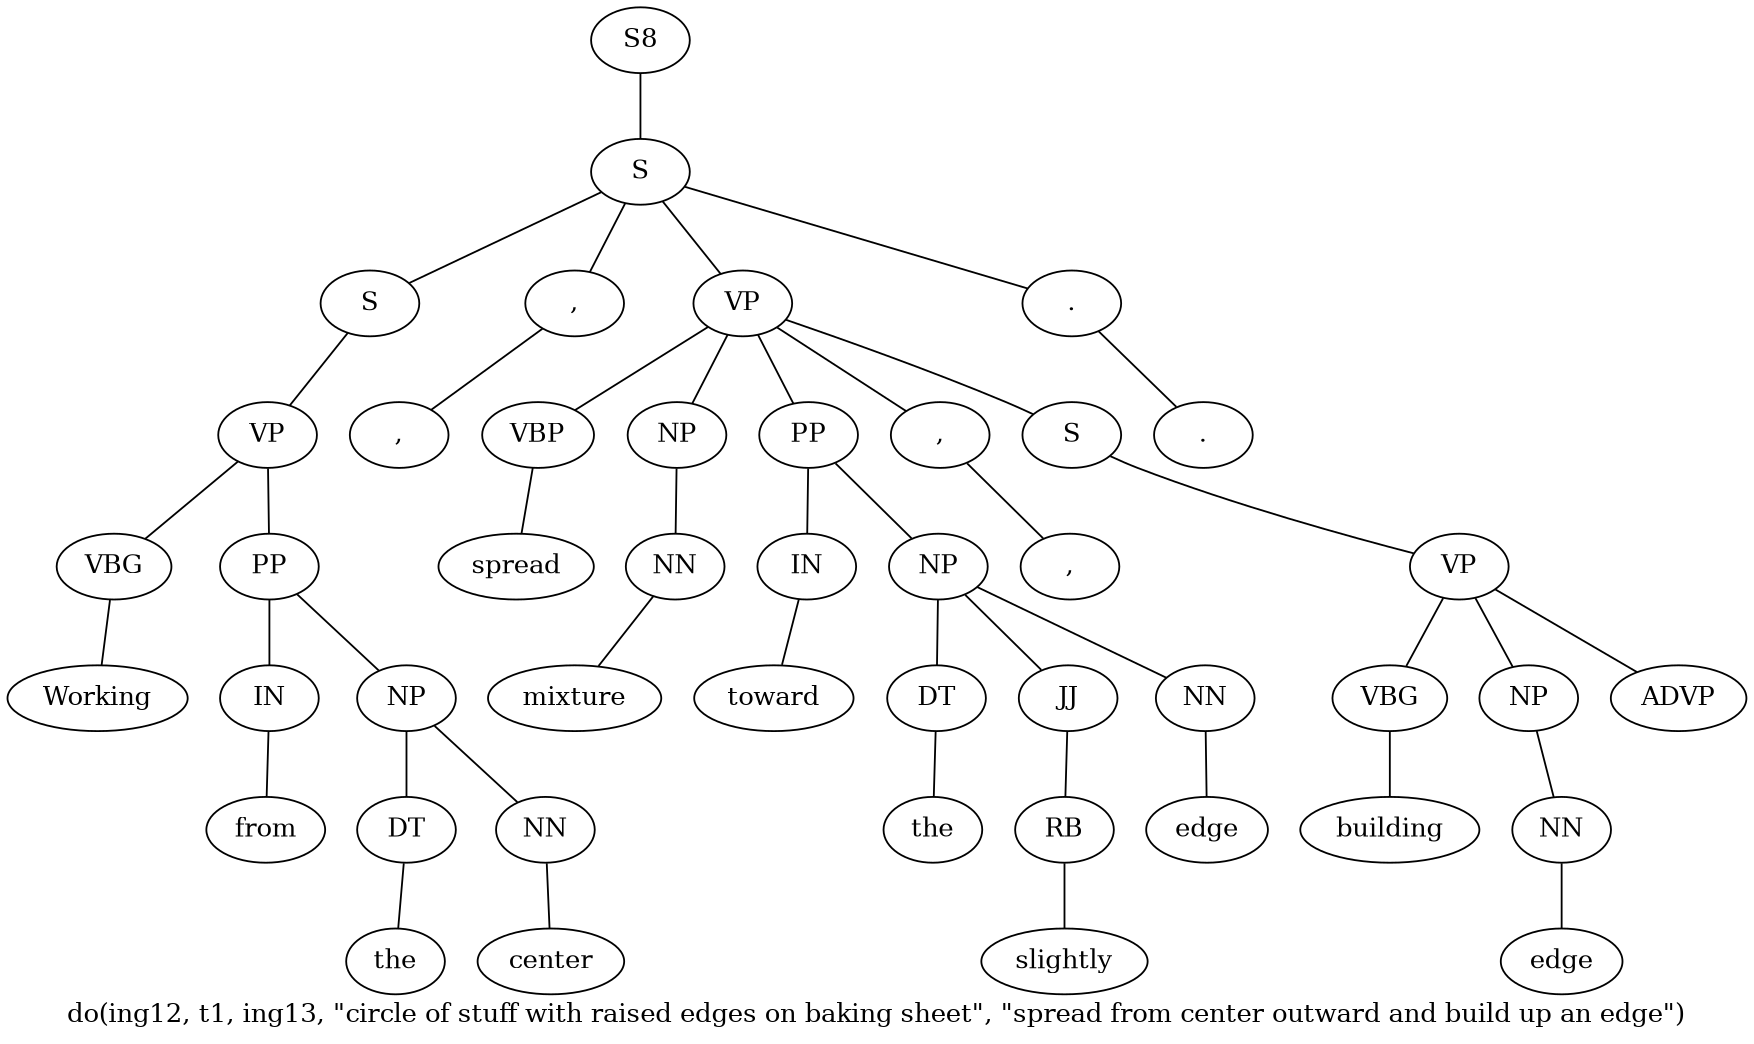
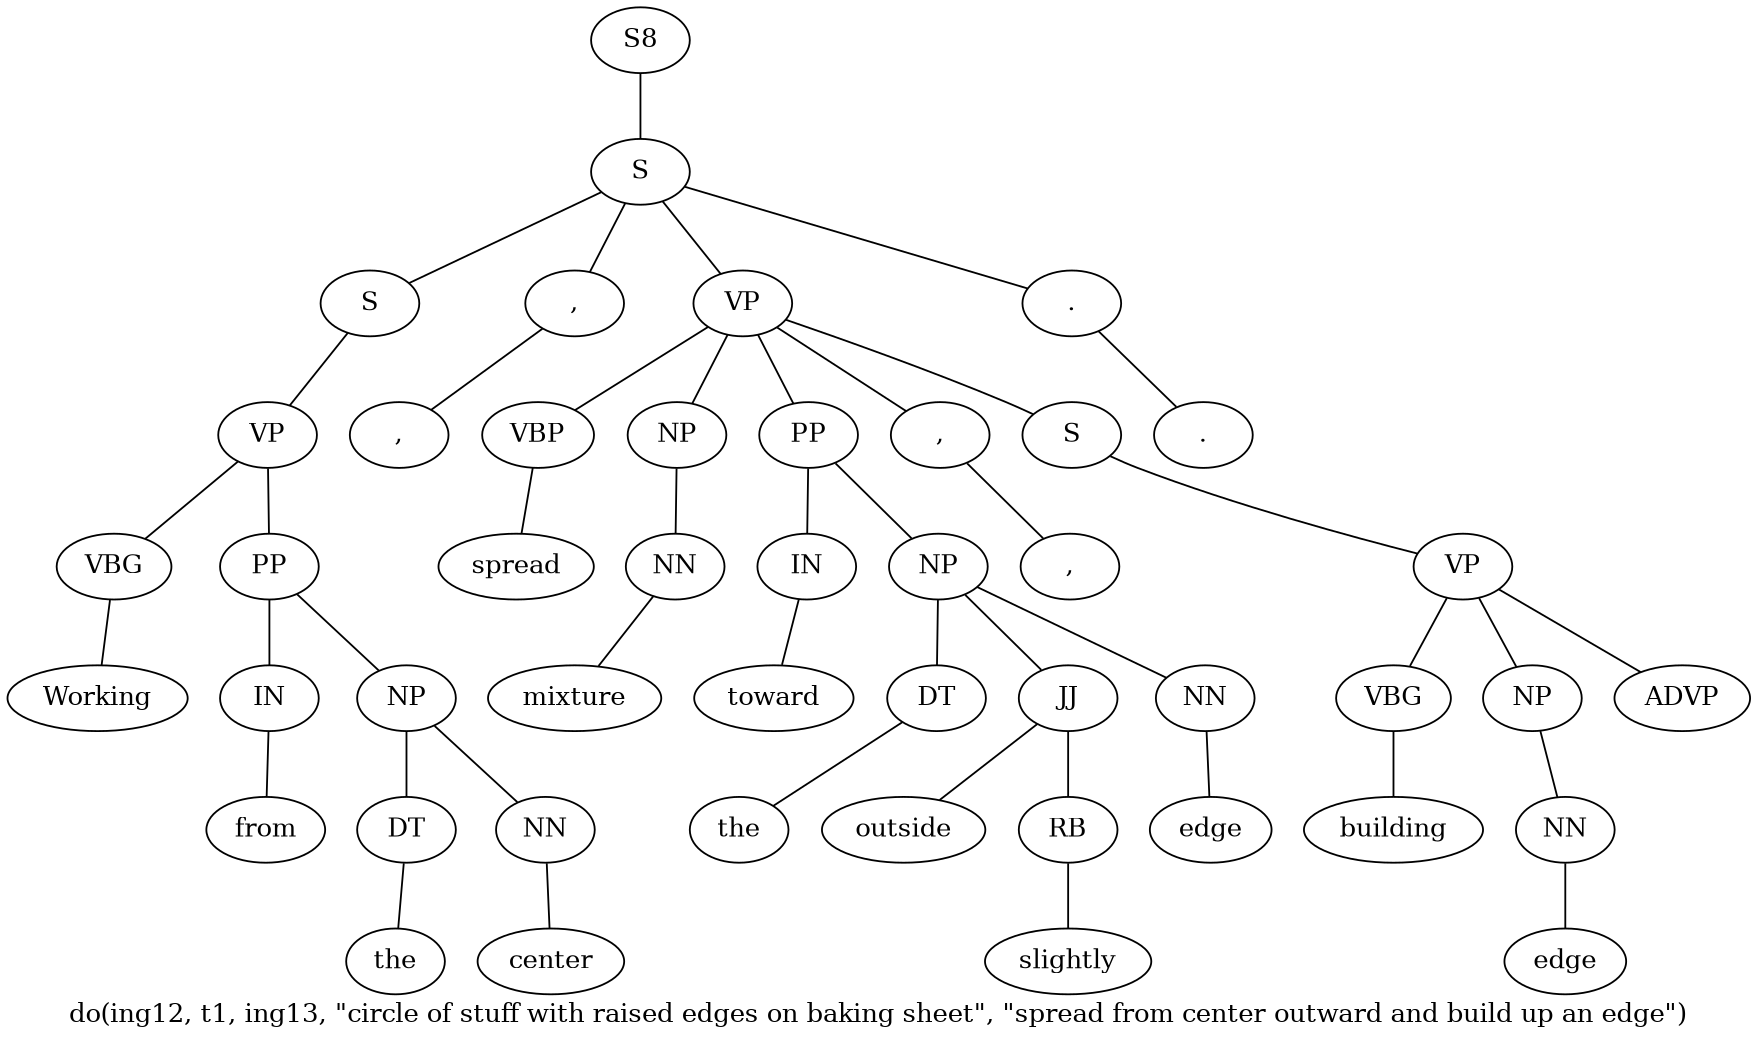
node "outside": added
